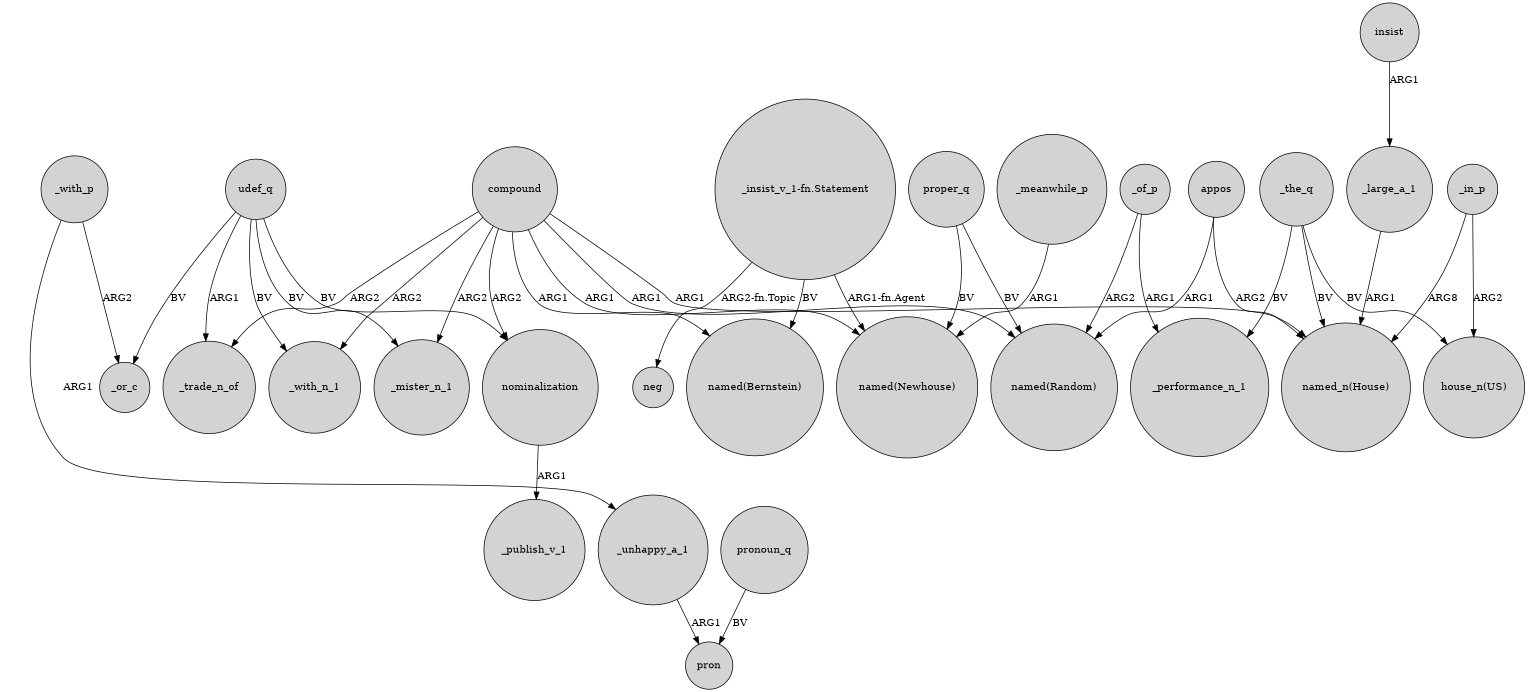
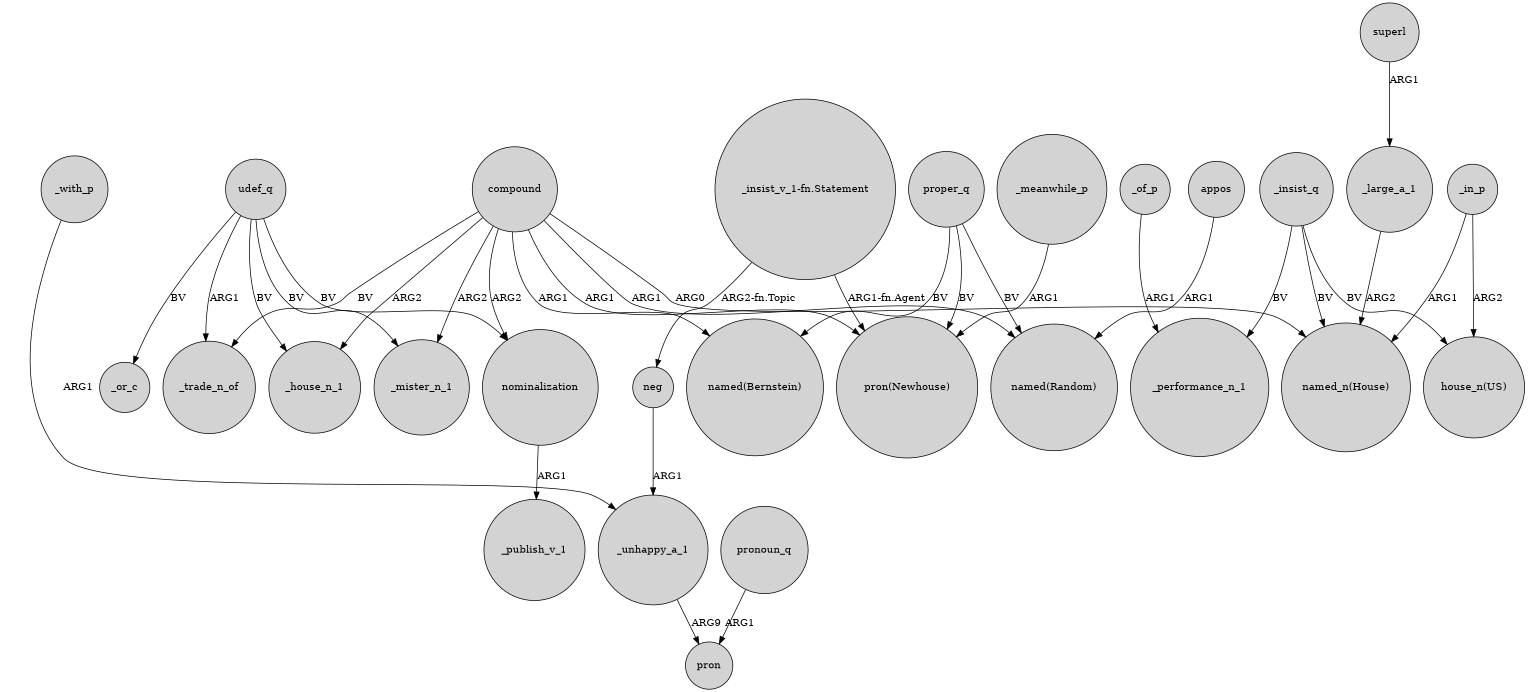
node "insist": label "insist" -> "superl"
node "_the_q": label "_the_q" -> "_insist_q"
edge "_of_p" -> "named(Random)": removed, label "ARG2"
edge "_with_p" -> "_or_c": removed, label "ARG2"
edge "appos" -> "named_n(House)": removed, label "ARG2"
edge "compound" -> "_trade_n_of": label "ARG2" -> "BV"
edge "compound" -> "named_n(House)": label "ARG1" -> "ARG0"
edge "_large_a_1" -> "named_n(House)": label "ARG1" -> "ARG2"
edge "_in_p" -> "named_n(House)": label "ARG8" -> "ARG1"
edge "_insist_v_1-fn.Statement" -> "named(Bernstein)": now "proper_q" -> "named(Bernstein)"
node "_with_n_1": label "_with_n_1" -> "_house_n_1"
node "named(Newhouse)": label "named(Newhouse)" -> "pron(Newhouse)"
edge "neg" -> "_unhappy_a_1": added, label "ARG1"
edge "_unhappy_a_1" -> "pron": label "ARG1" -> "ARG9"
edge "pronoun_q" -> "pron": label "BV" -> "ARG1"
